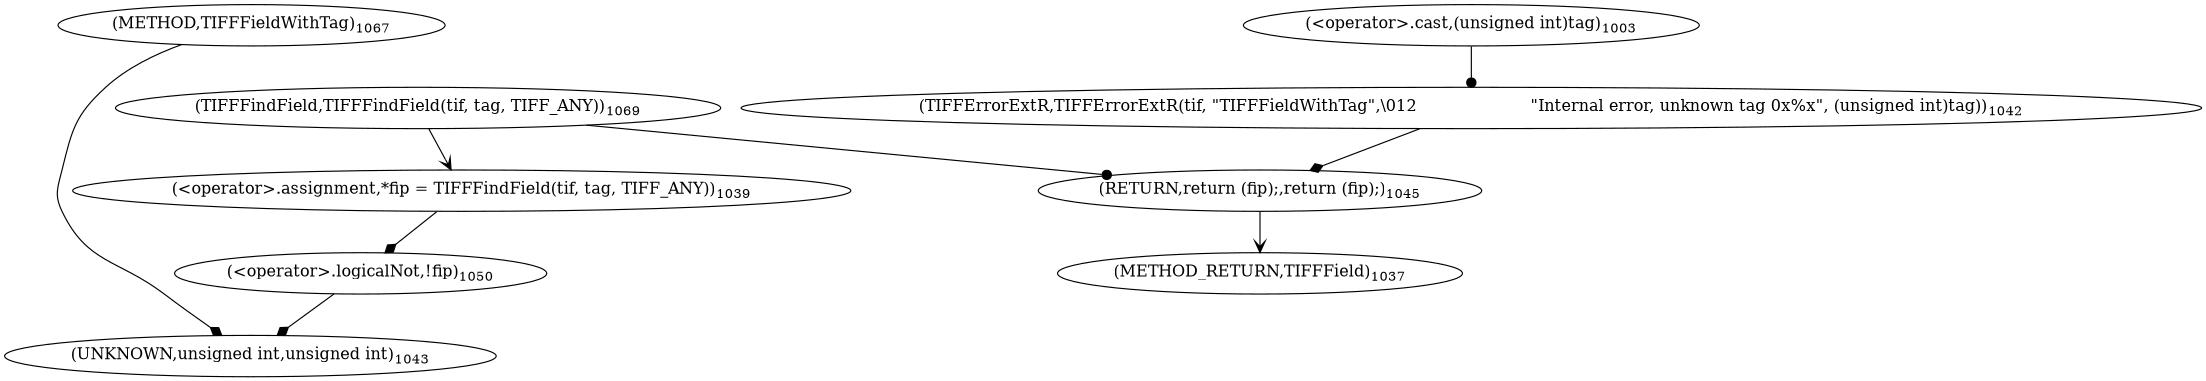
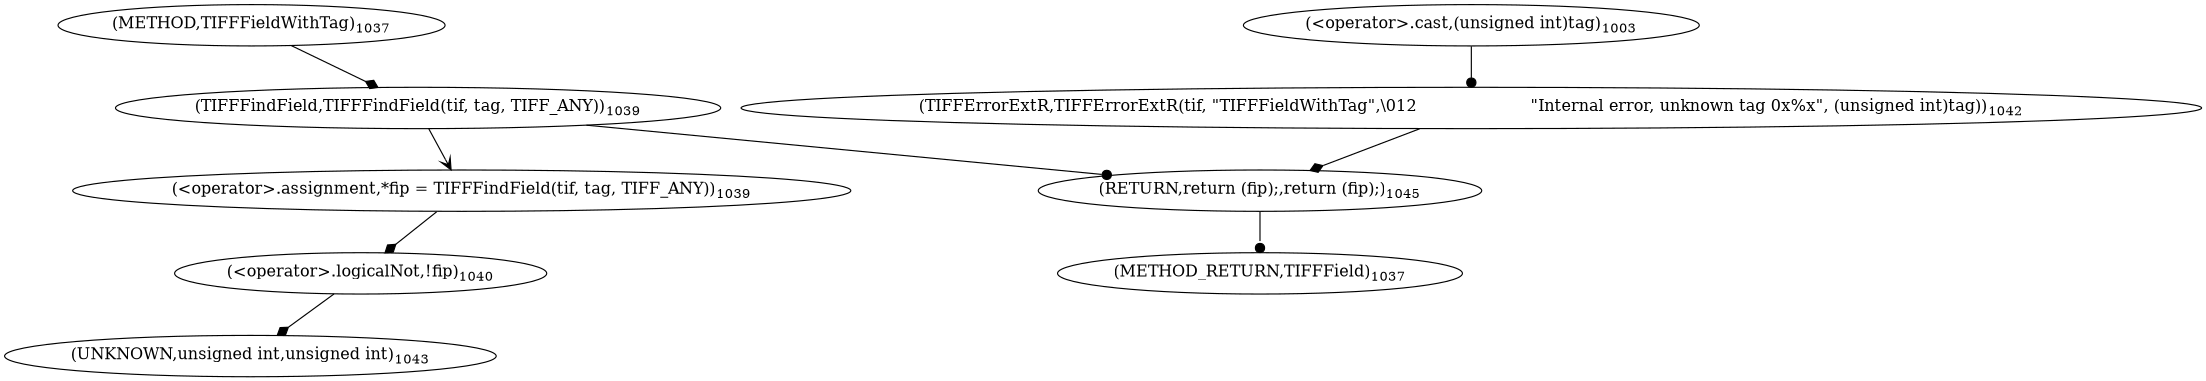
node "(METHOD,TIFFFieldWithTag)": text "1067" -> "1037"
node "(TIFFFindField,TIFFFindField(tif, tag, TIFF_ANY))": text "1069" -> "1039"
edge "(METHOD,TIFFFieldWithTag)" -> "(UNKNOWN,unsigned int,unsigned int)": now "(METHOD,TIFFFieldWithTag)" -> "(TIFFFindField,TIFFFindField(tif, tag, TIFF_ANY))"
edge "(RETURN,return (fip);,return (fip);)" -> "(METHOD_RETURN,TIFFField)": arrowhead vee -> dot
node "(<operator>.logicalNot,!fip)": text "1050" -> "1040"
